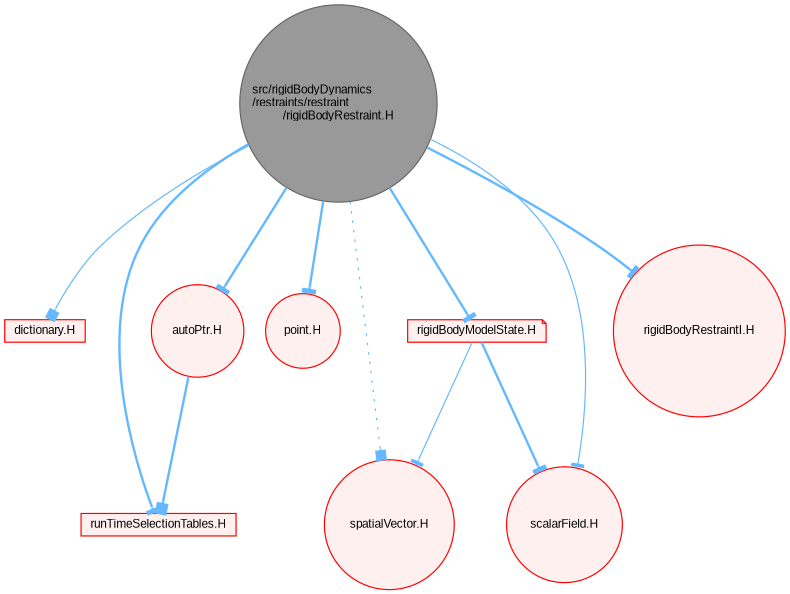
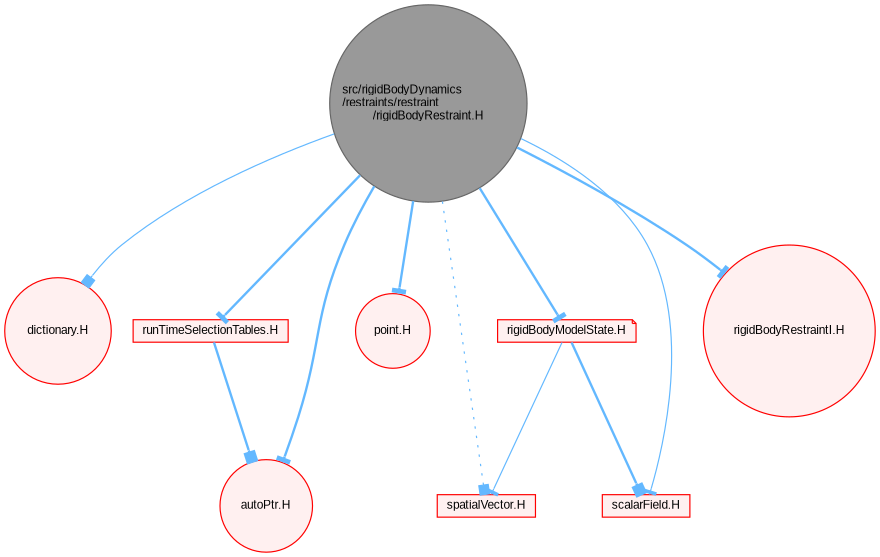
node "dictionary.H": shape box -> circle
edge "rigidBodyModelState.H" -> "scalarField.H": arrowhead tee -> box
edge "autoPtr.H" -> "runTimeSelectionTables.H": reversed
node "spatialVector.H": shape circle -> box
node "scalarField.H": shape circle -> box
